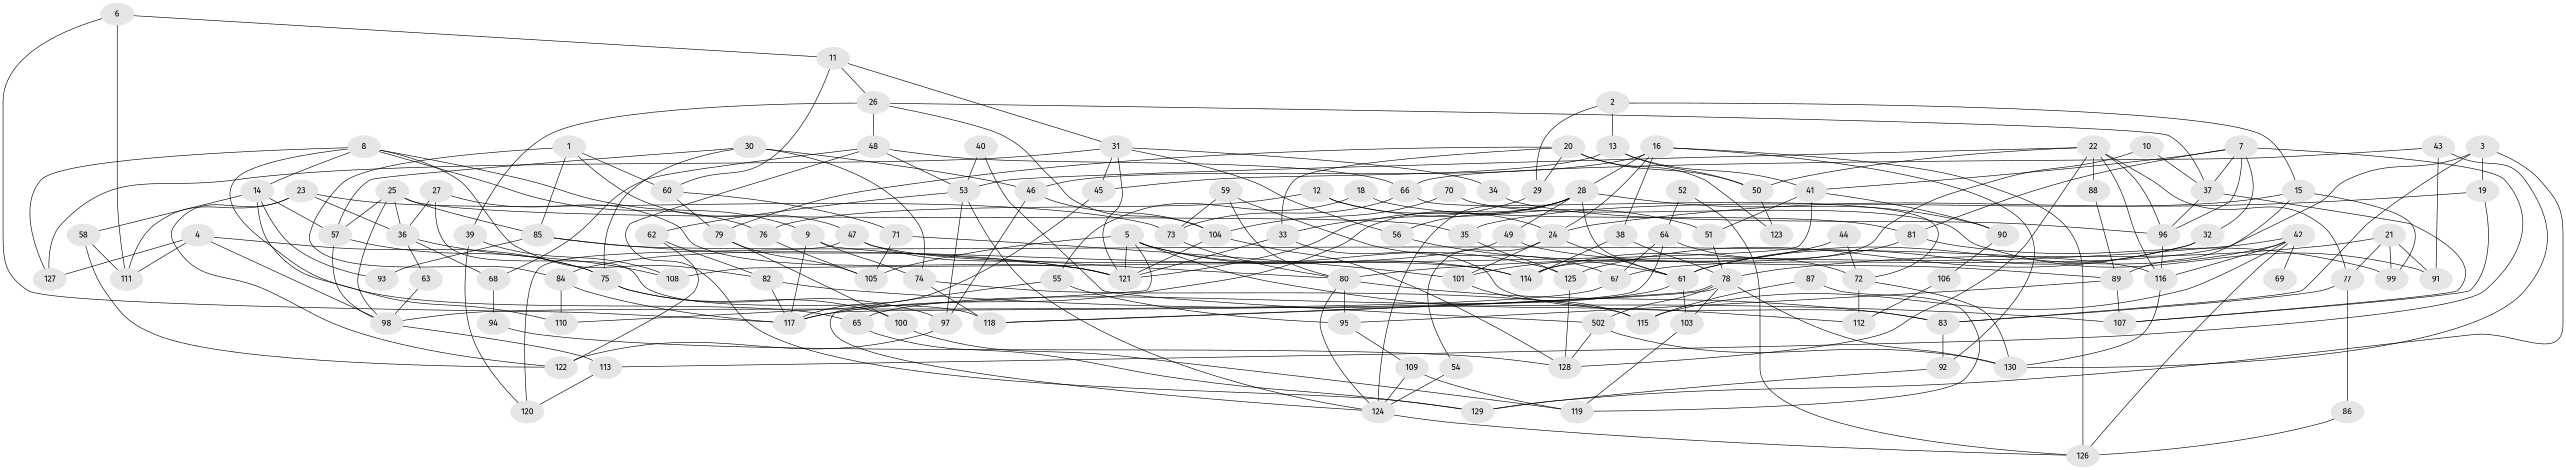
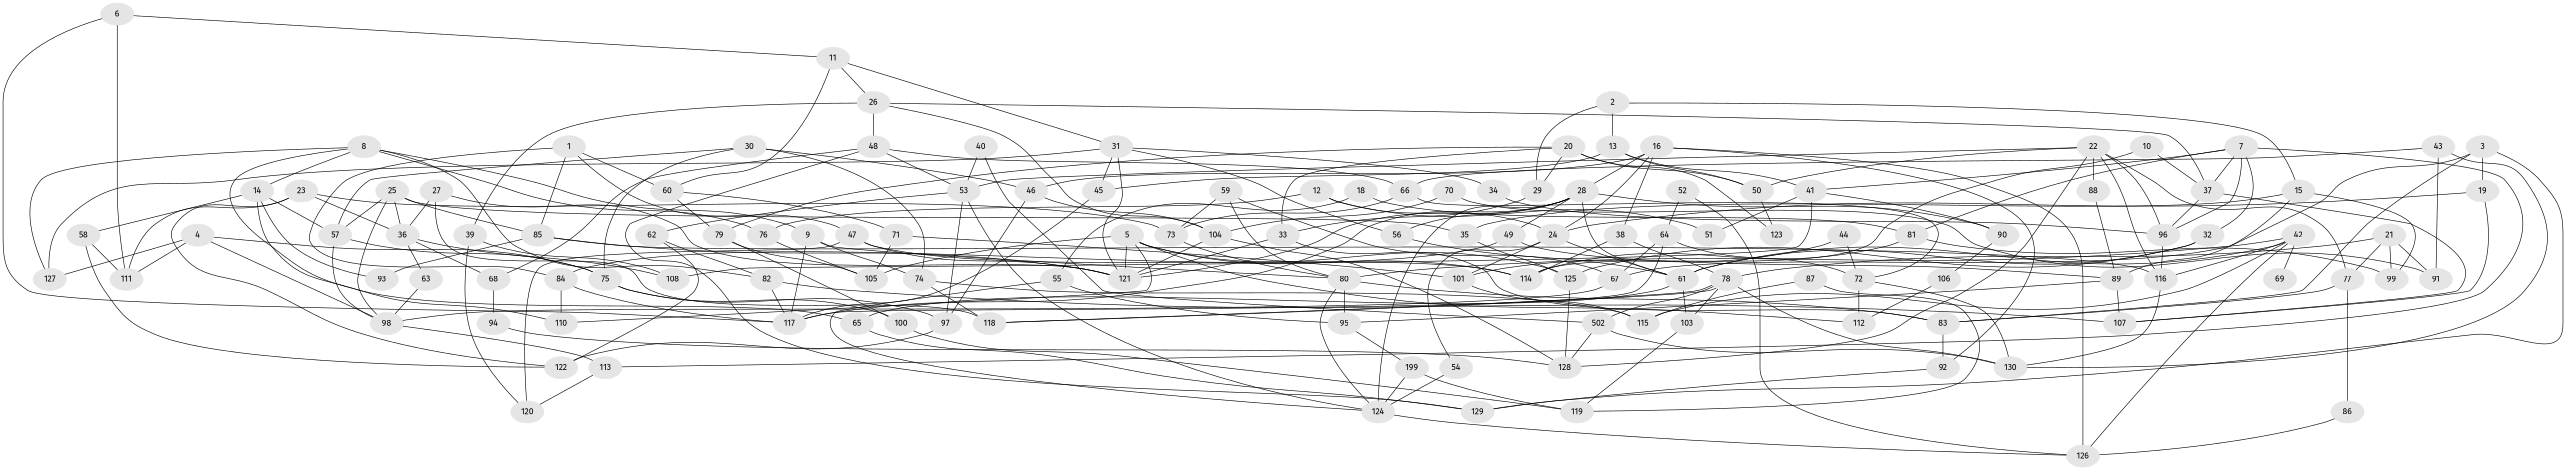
edge "51" -- "78": removed
node "109": label "109" -> "199"
